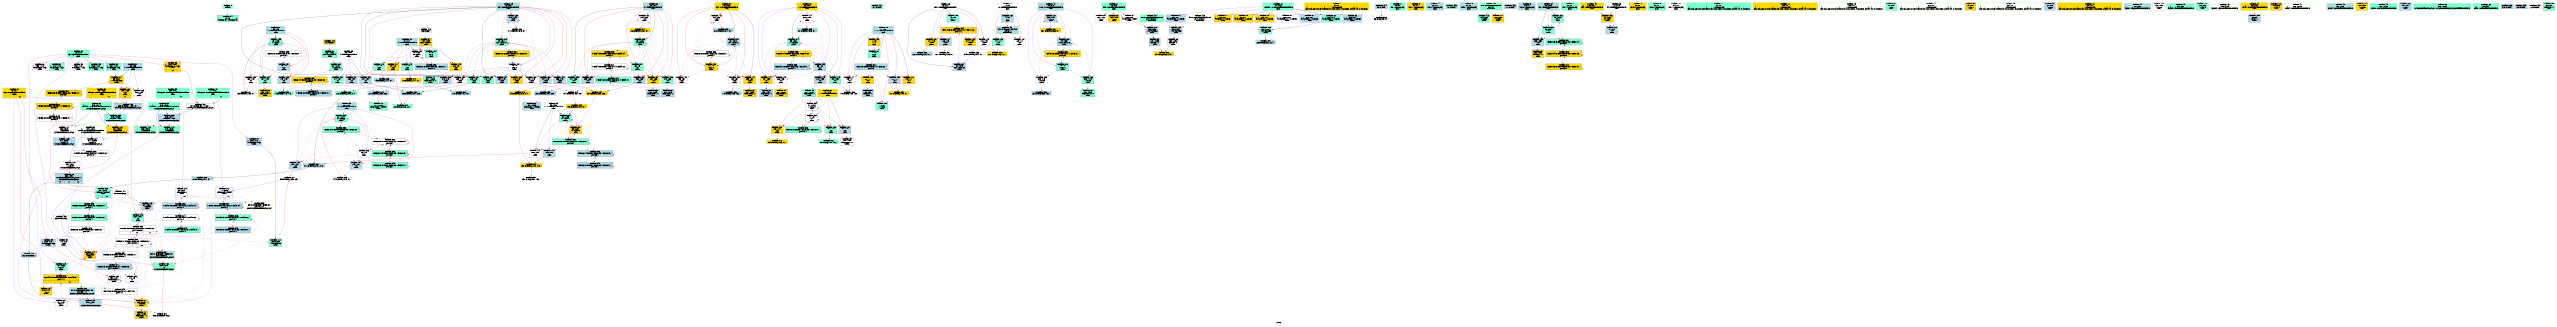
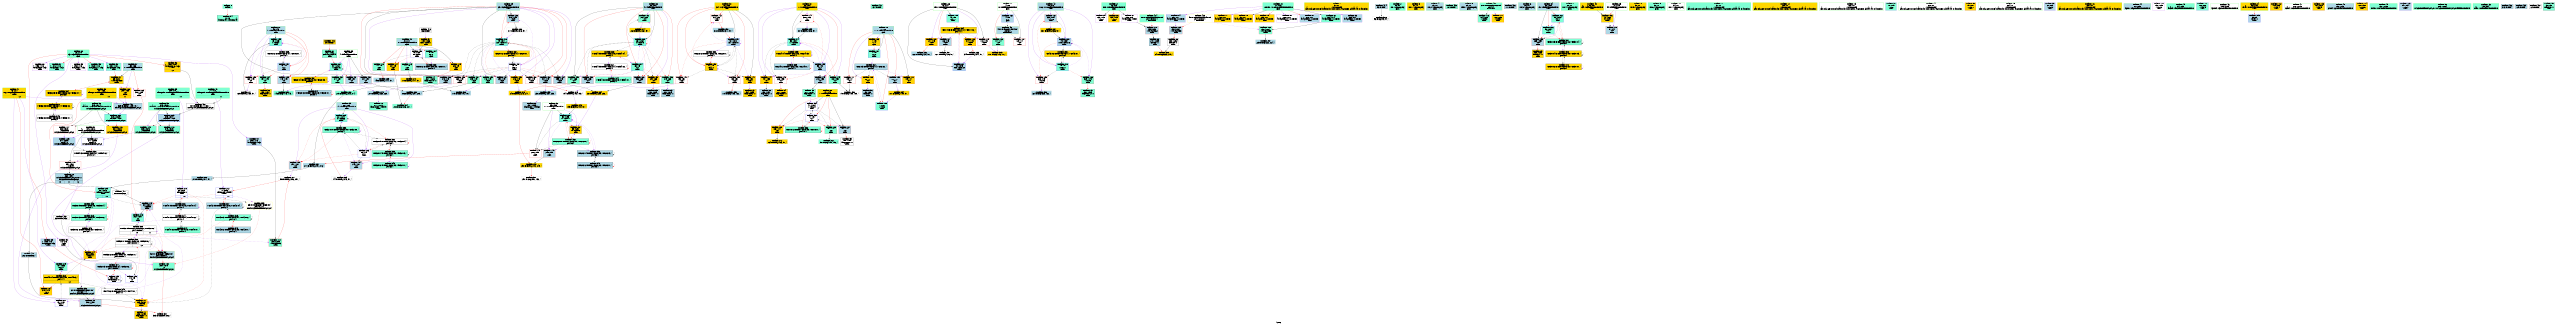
node "NodeID: 103": added
node "NodeID: 161": fillcolor white -> aquamarine
